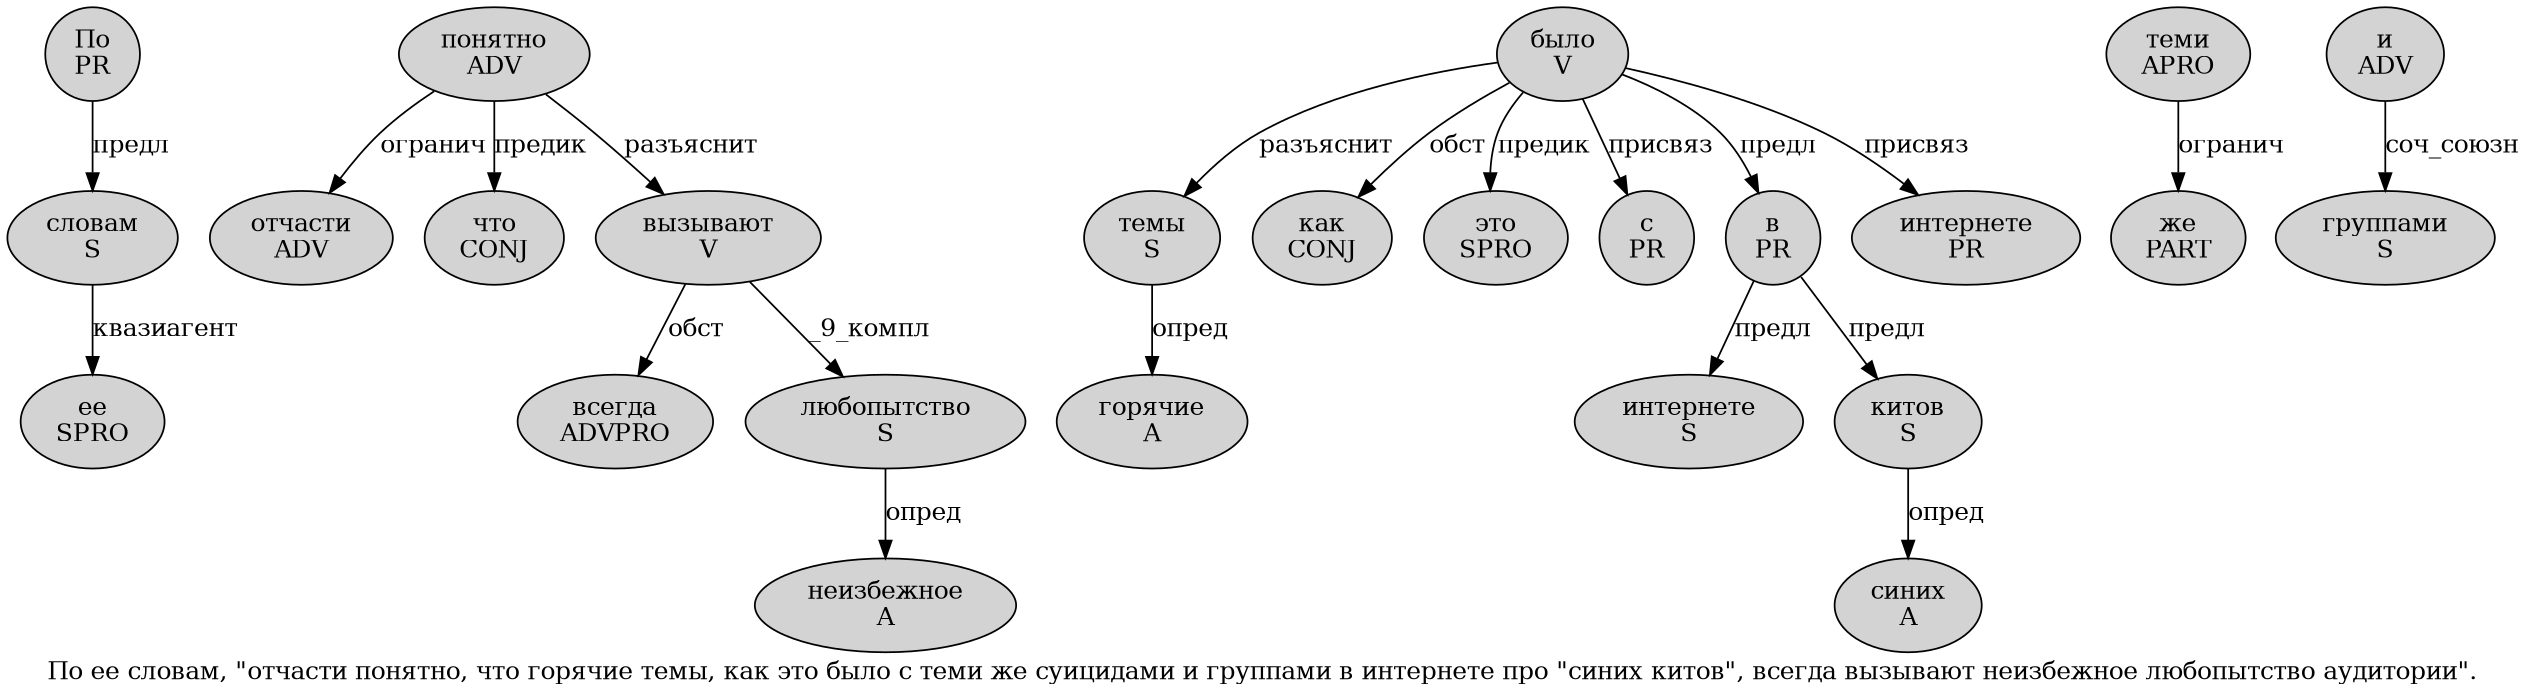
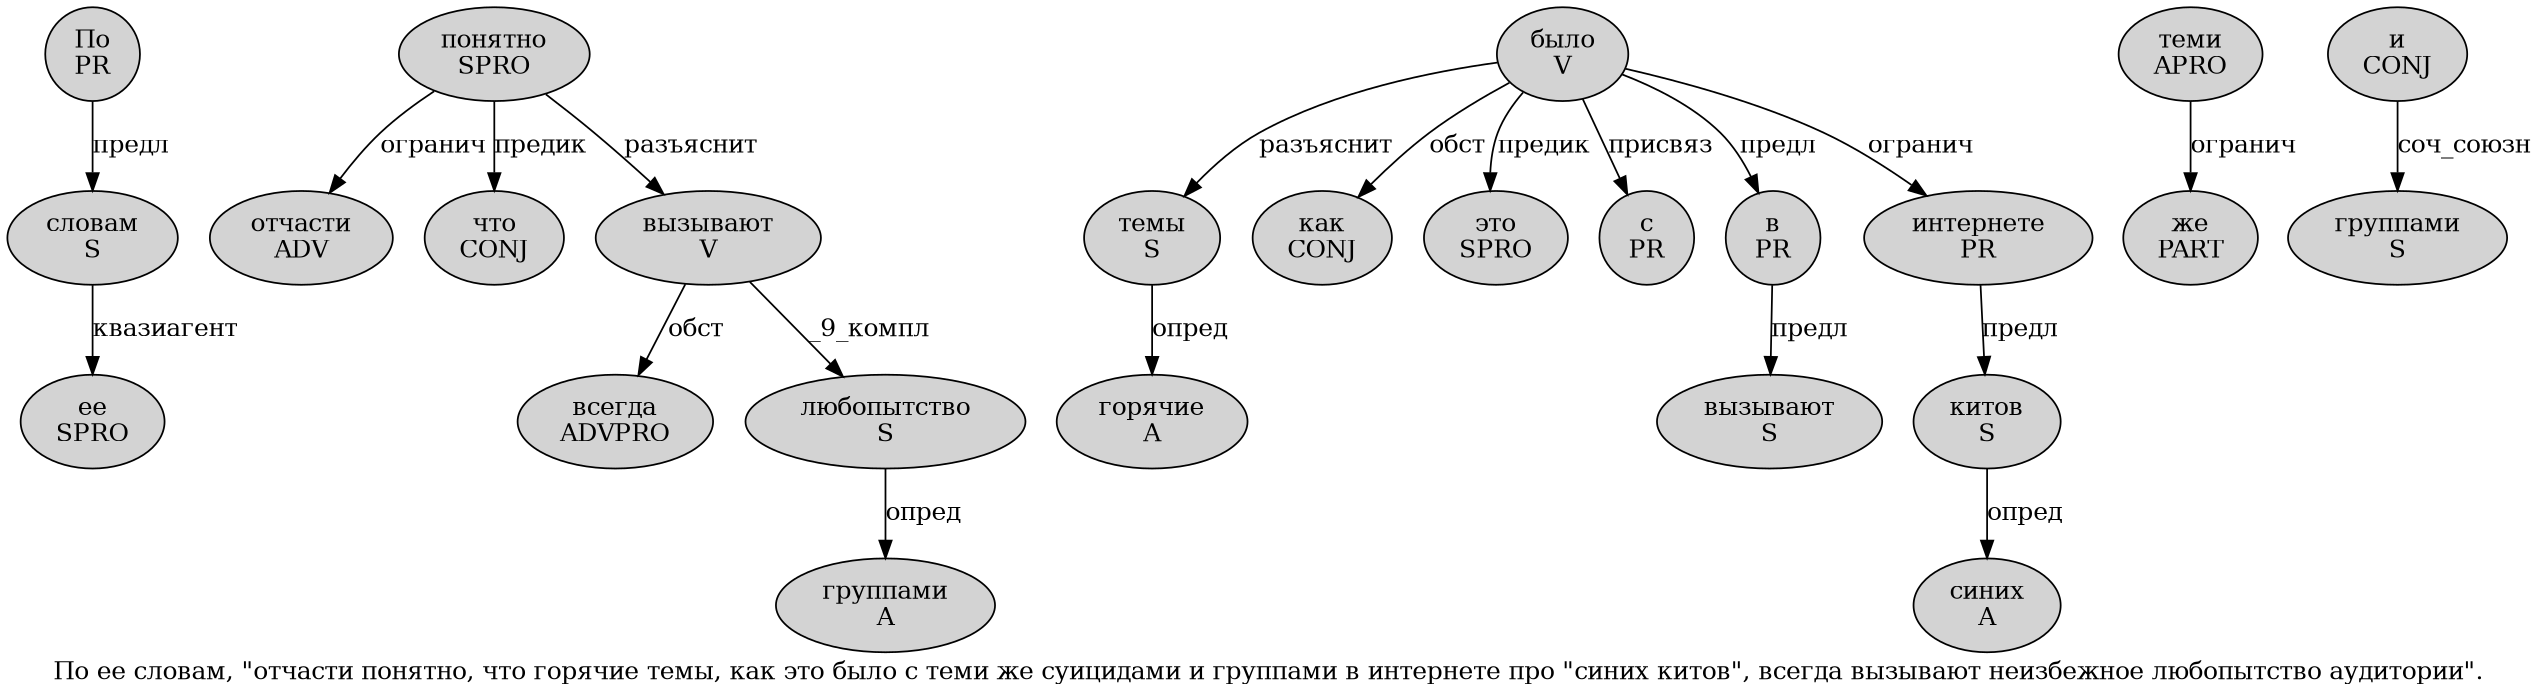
node "понятно ADV": label "понятно ADV" -> "понятно SPRO"
node "и ADV": label "и ADV" -> "и CONJ"
edge "было V" -> "интернете PR": label "присвяз" -> "огранич"
edge "в PR" -> "китов S": now "интернете PR" -> "китов S"
node "интернете S": label "интернете S" -> "вызывают S"
node "неизбежное A": label "неизбежное A" -> "группами A"
